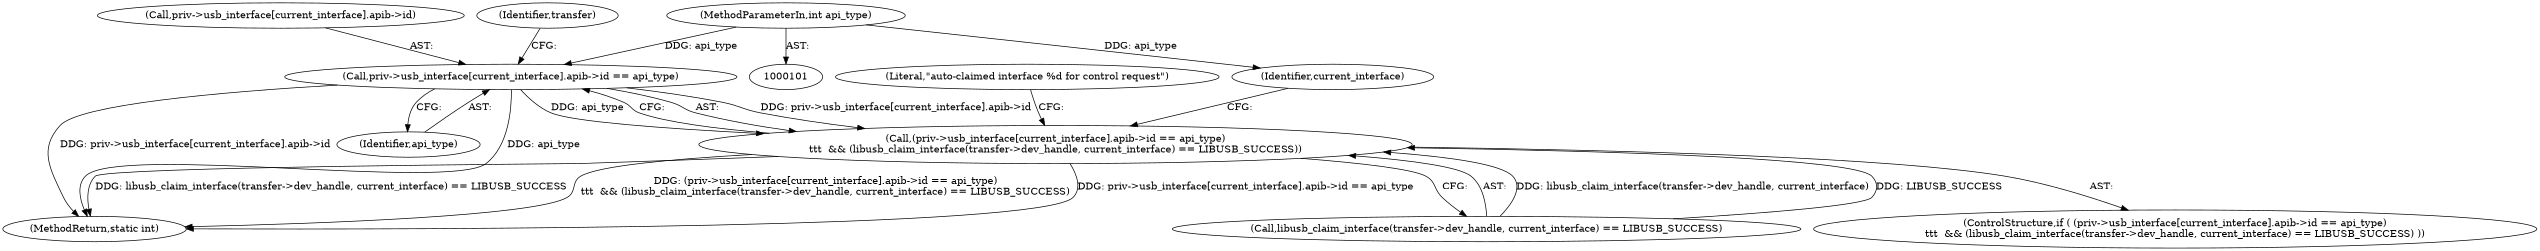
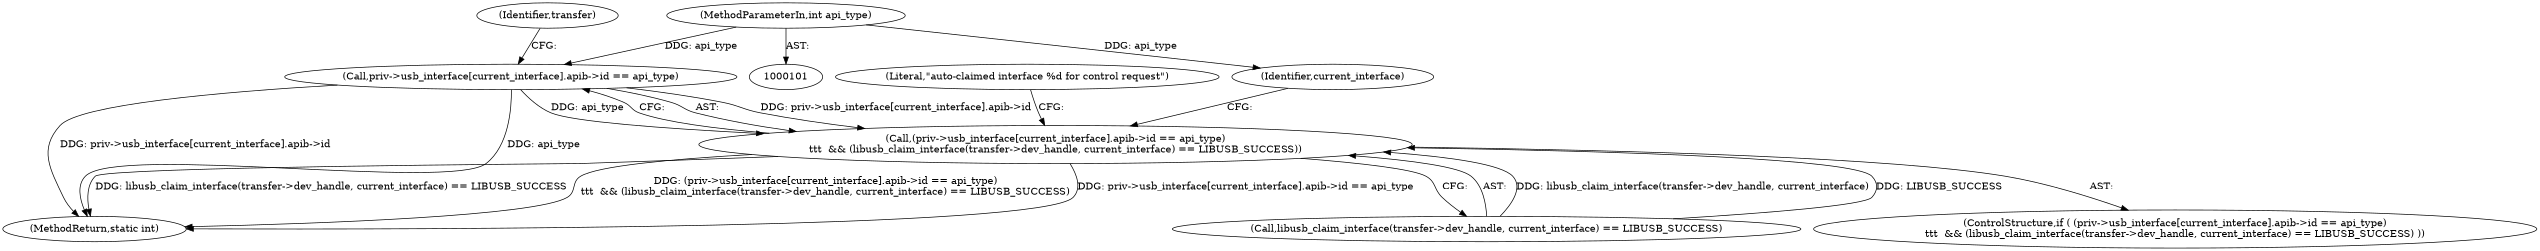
node "(Call,priv->usb_interface[current_interface].apib->id)": removed
node "(Identifier,api_type)": removed
